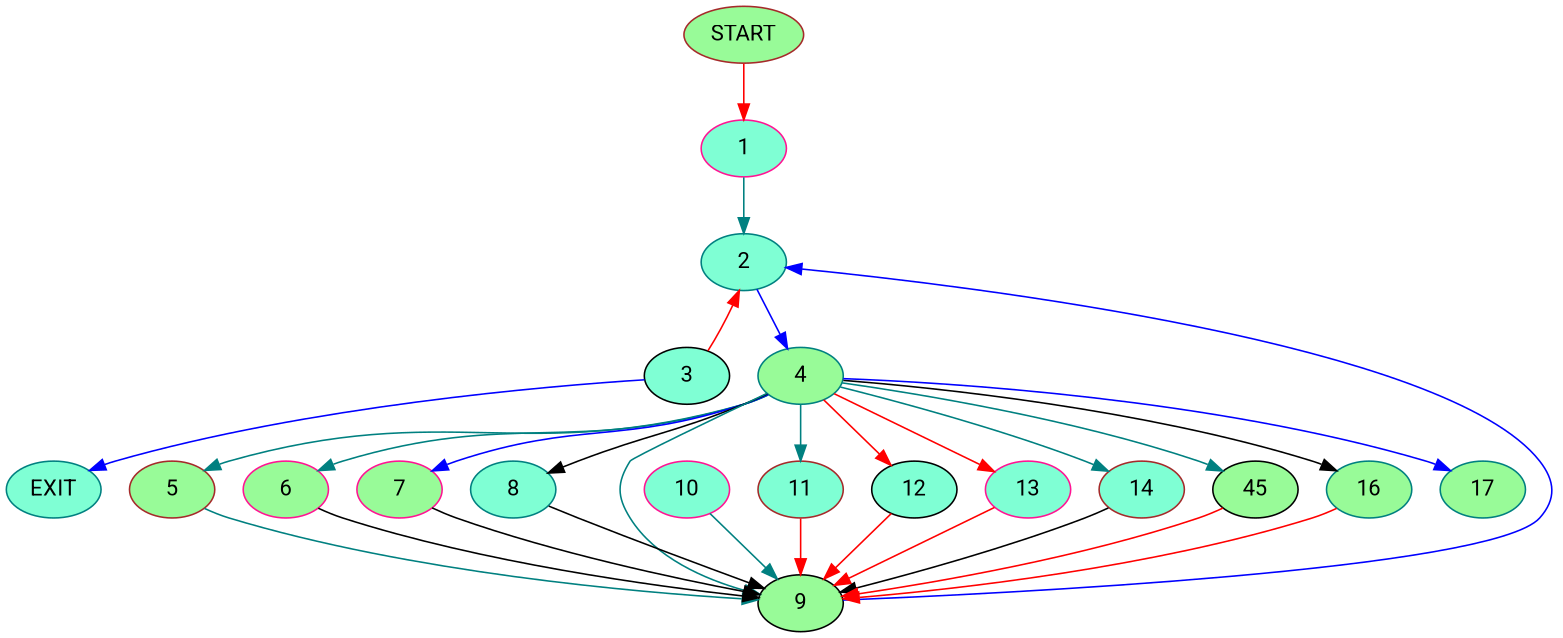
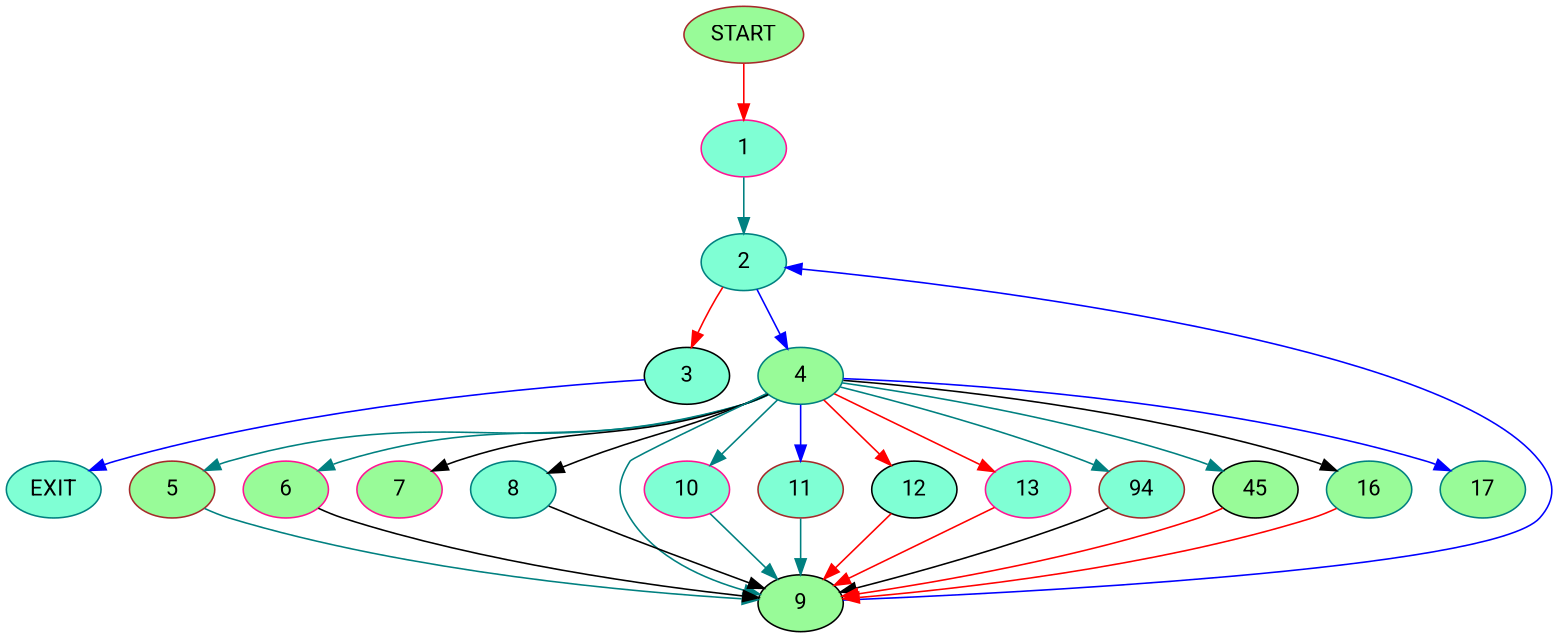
edge "3" -> "2": reversed
edge "4" -> "11": color teal -> blue
edge "4" -> "10": added
edge "4" -> "7": color blue -> black
node "14": label "14" -> "94"
edge "11" -> "9": color red -> teal
edge "7" -> "9": removed
